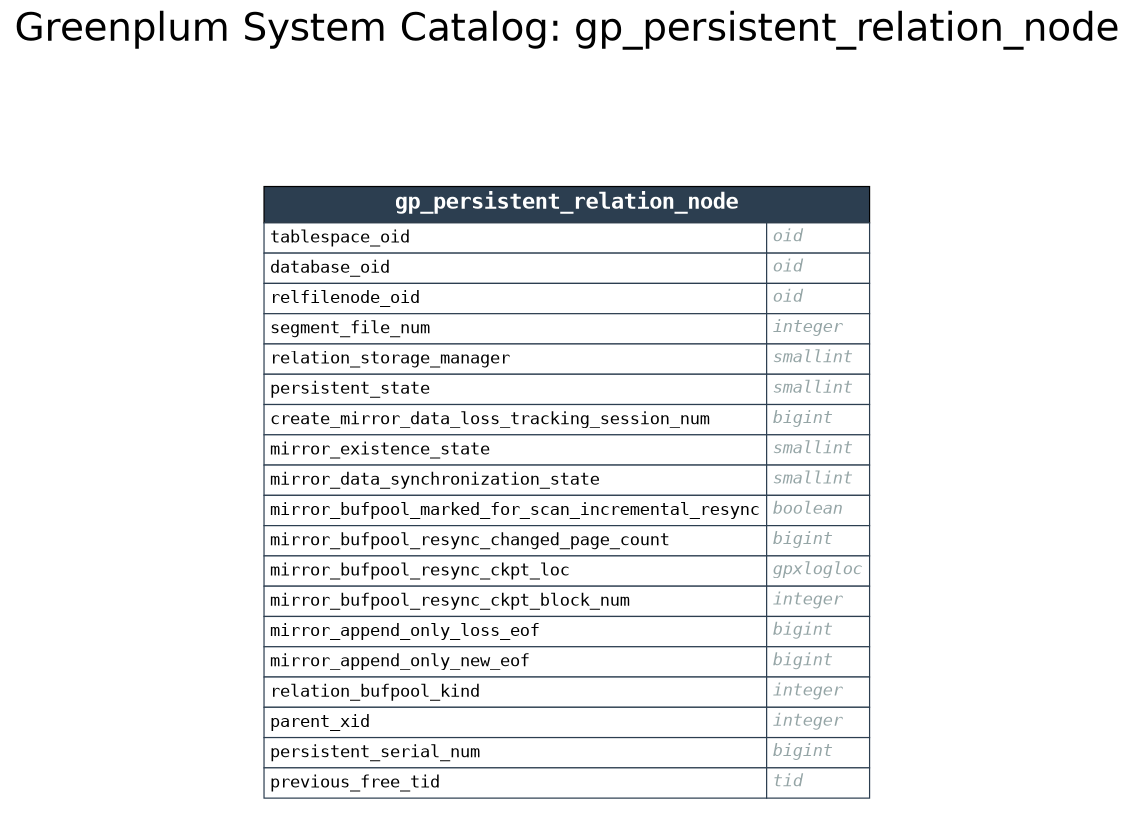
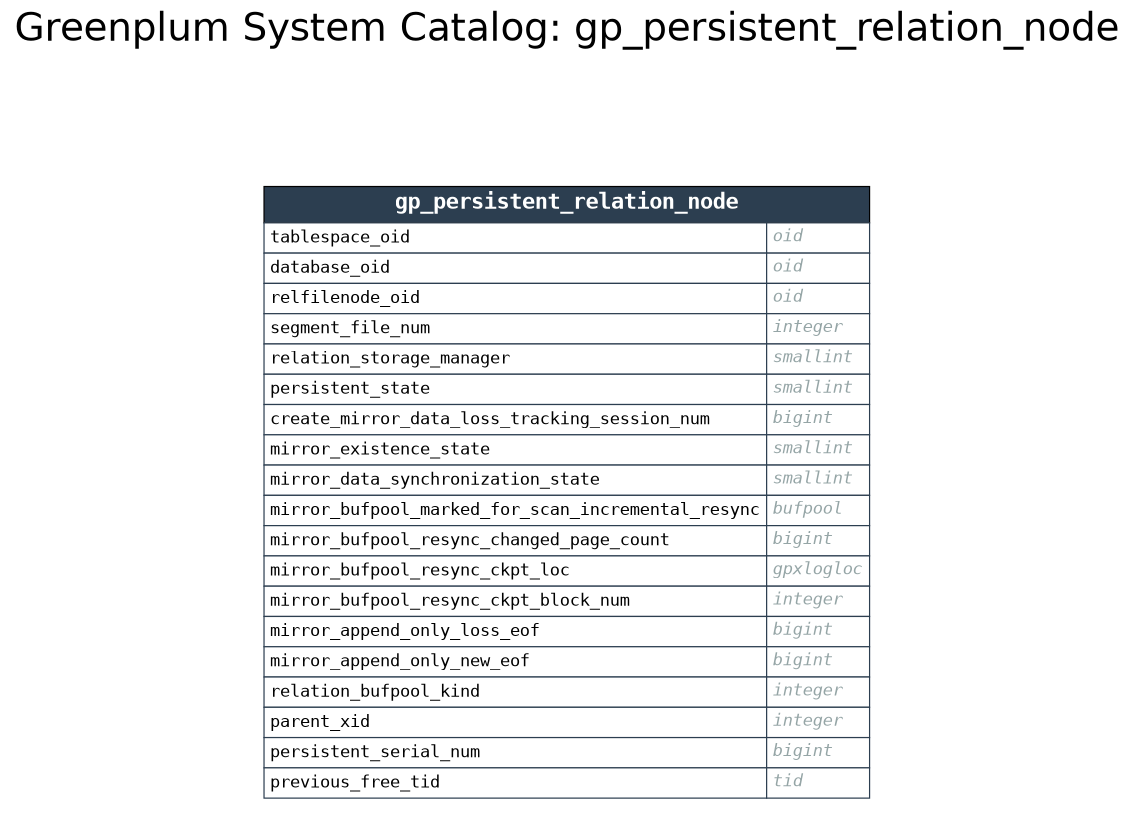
node "gp_persistent_relation_node": text "boolean" -> "bufpool"
